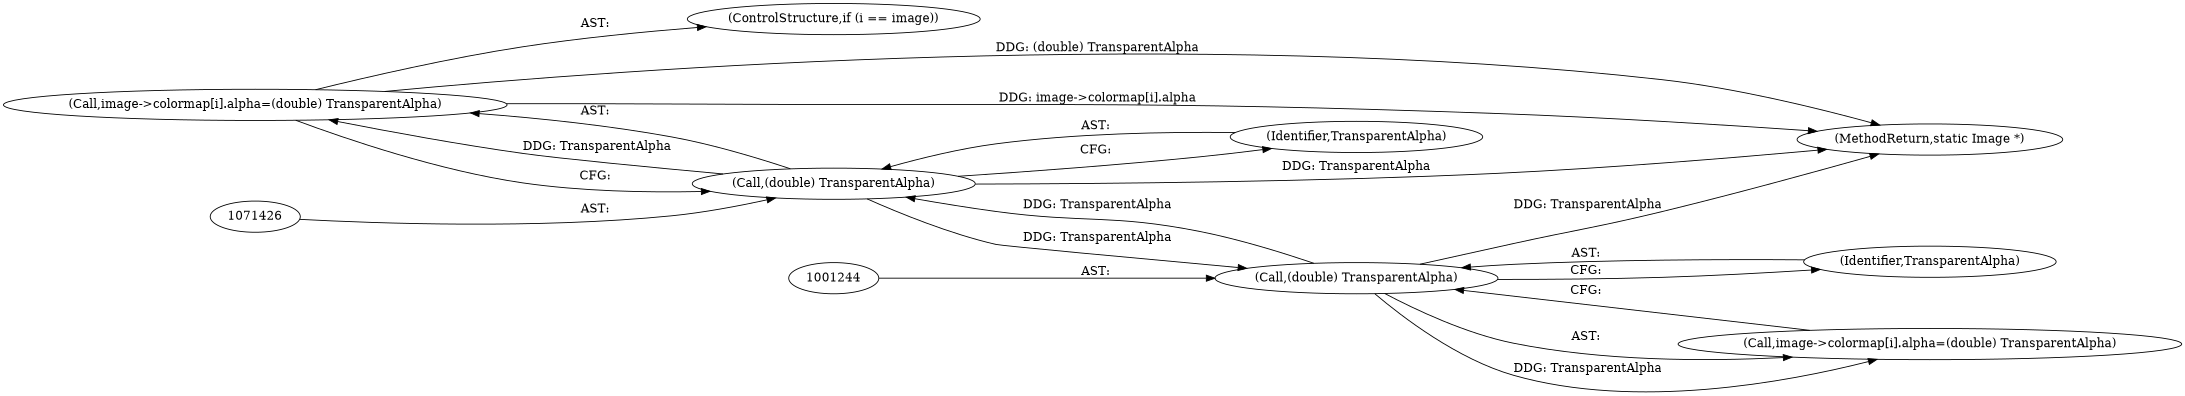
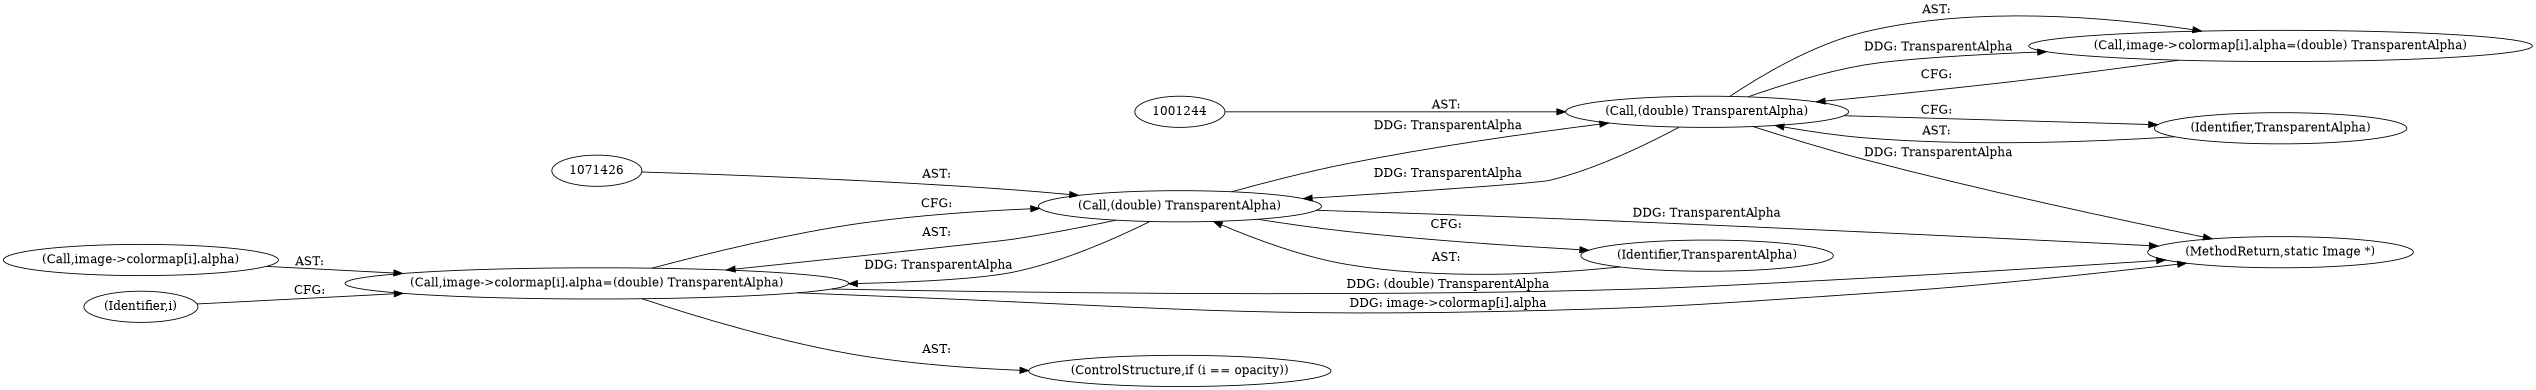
node "(ControlStructure,if (i == image))": label "(ControlStructure,if (i == image))" -> "(ControlStructure,if (i == opacity))"
node "(Call,image->colormap[i].alpha)": added
node "(Identifier,i)": added
